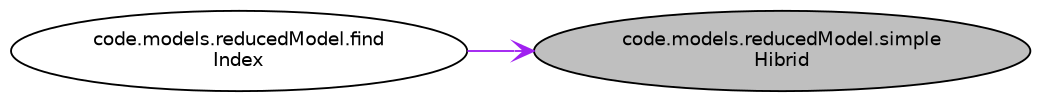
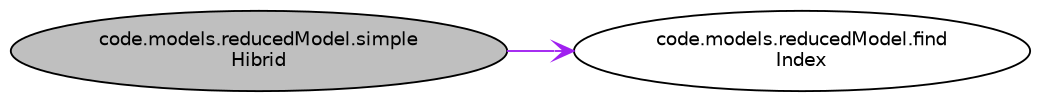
edge "code.models.reducedModel.find Index" -> "code.models.reducedModel.simple Hibrid": reversed
